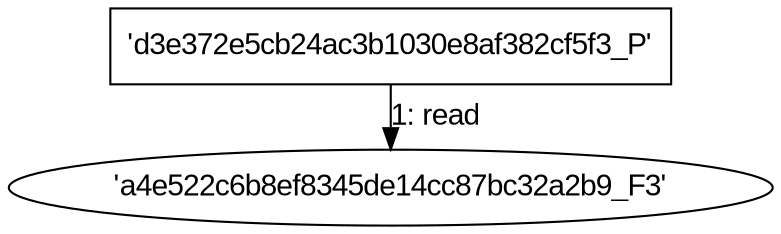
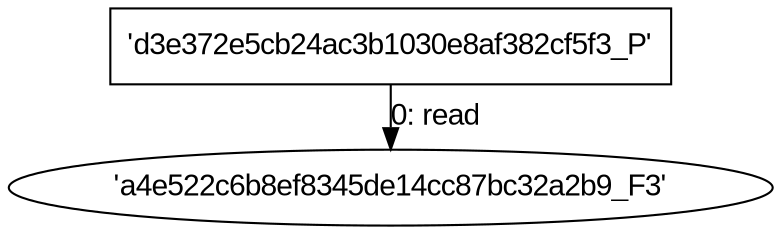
edge "'d3e372e5cb24ac3b1030e8af382cf5f3_P'" -> "'a4e522c6b8ef8345de14cc87bc32a2b9_F3'": label "1: read" -> "0: read"
